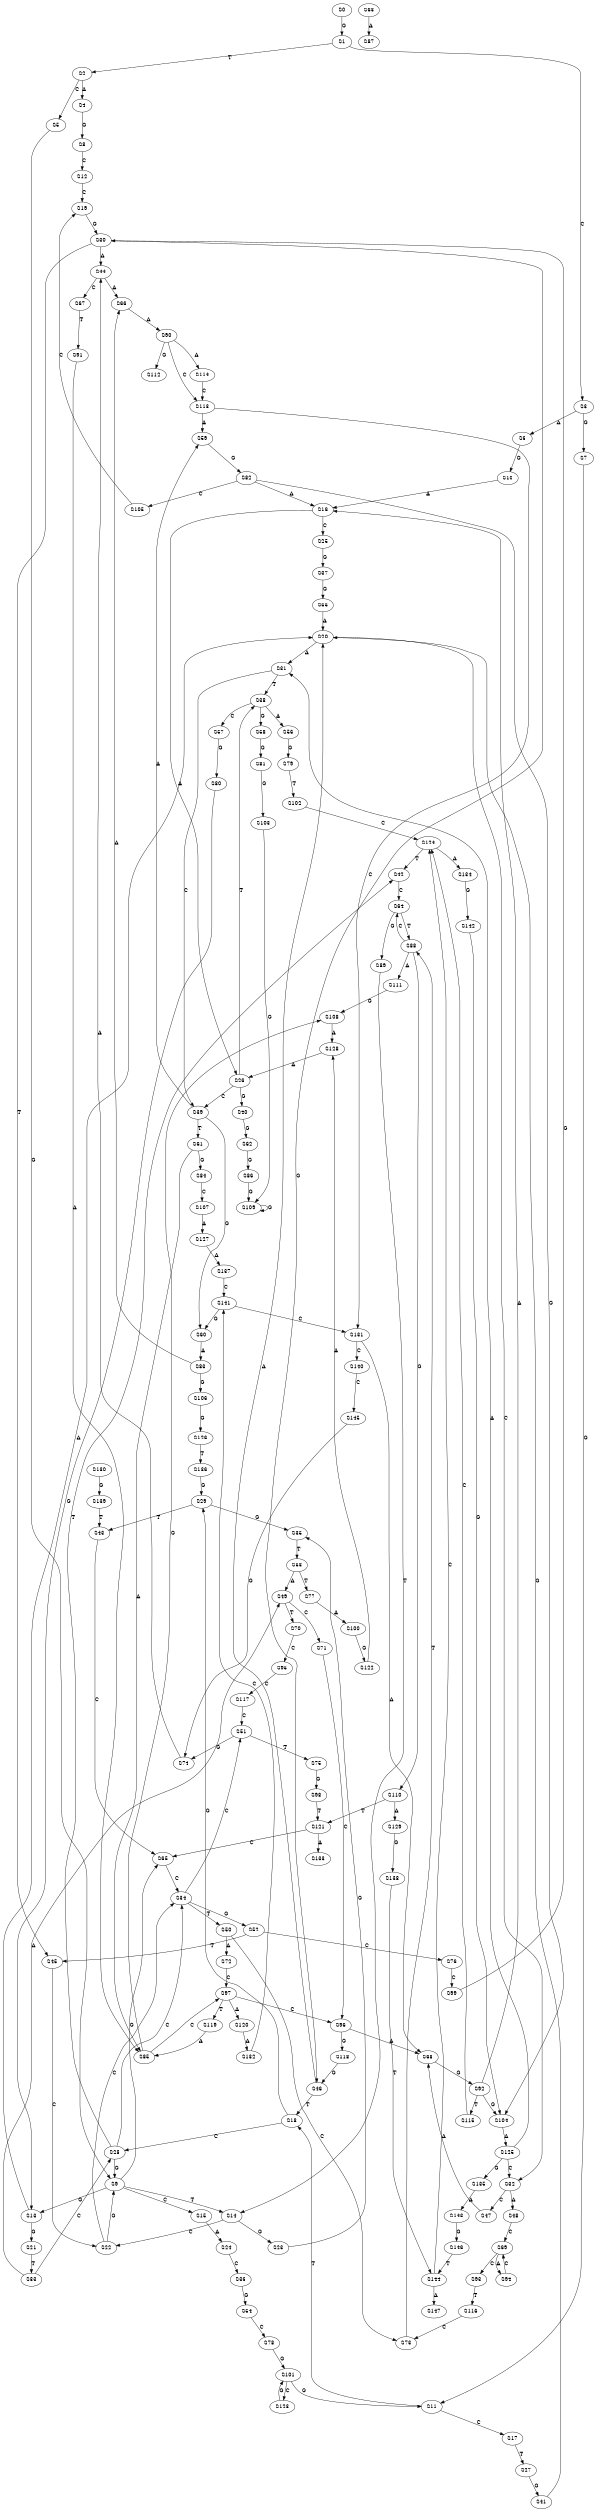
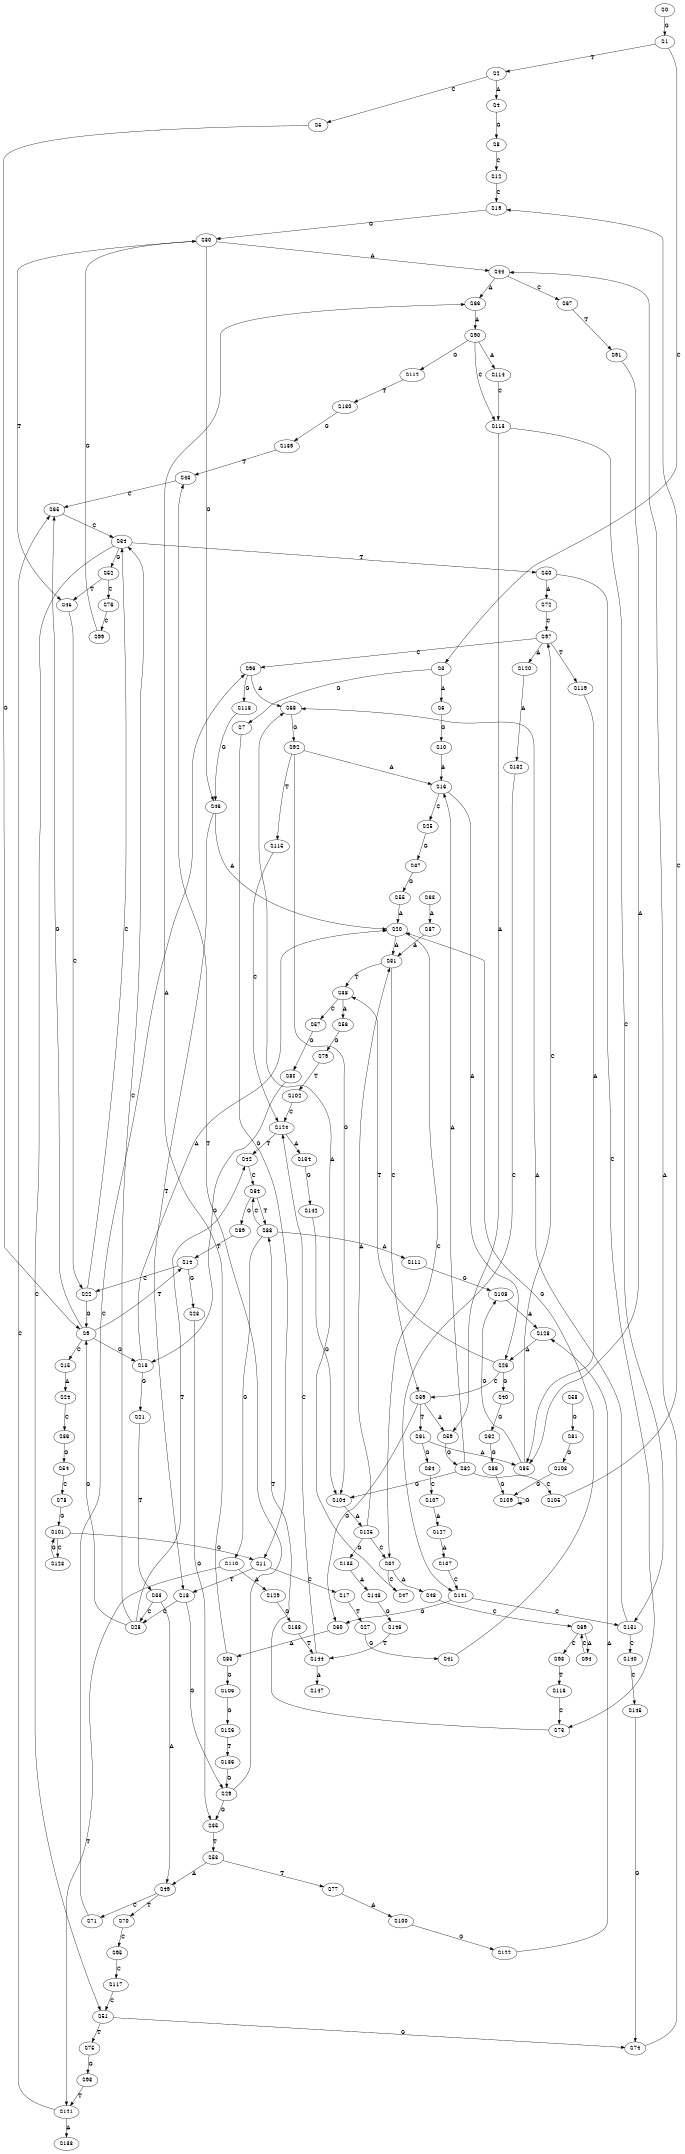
edge "S112" -> "S130": added, label "T"
edge "S38" -> "S58": removed, label "G"
edge "S87" -> "S31": added, label "A"
